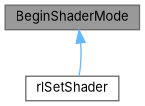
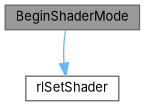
edge "rlSetShader" -> "BeginShaderMode": reversed
